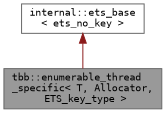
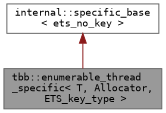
node "internal::ets_base < ets_no_key >": label "internal::ets_base < ets_no_key >" -> "internal::specific_base < ets_no_key >"
